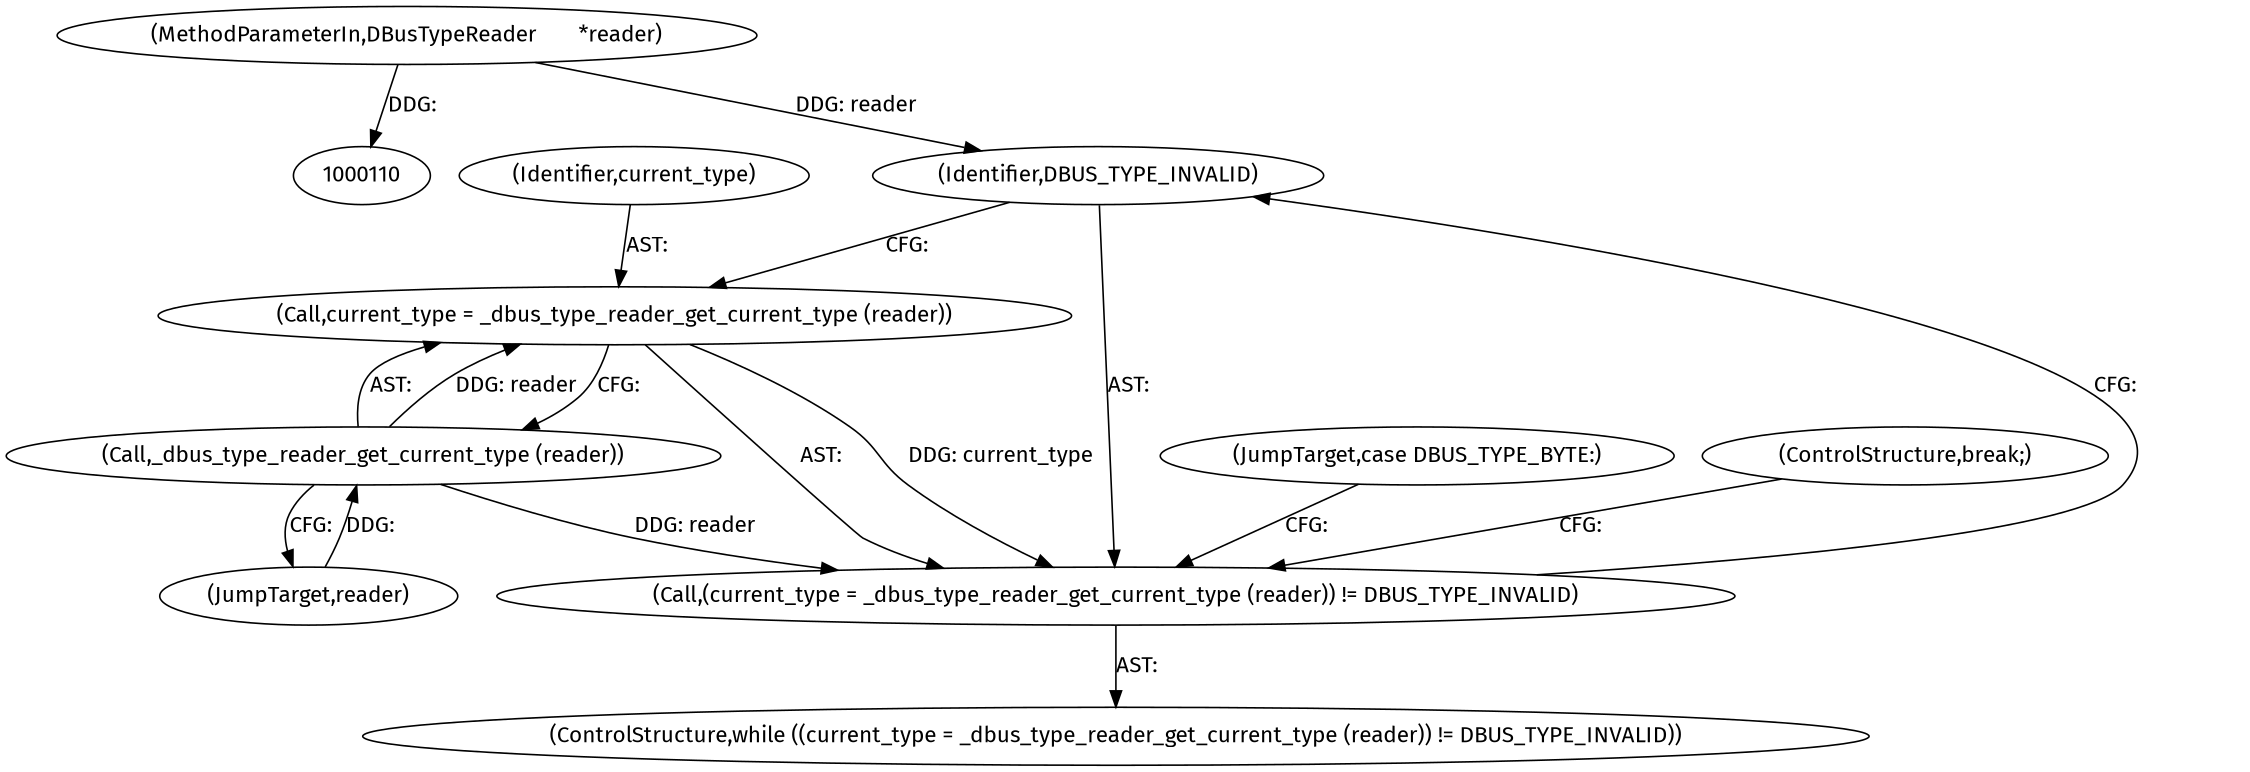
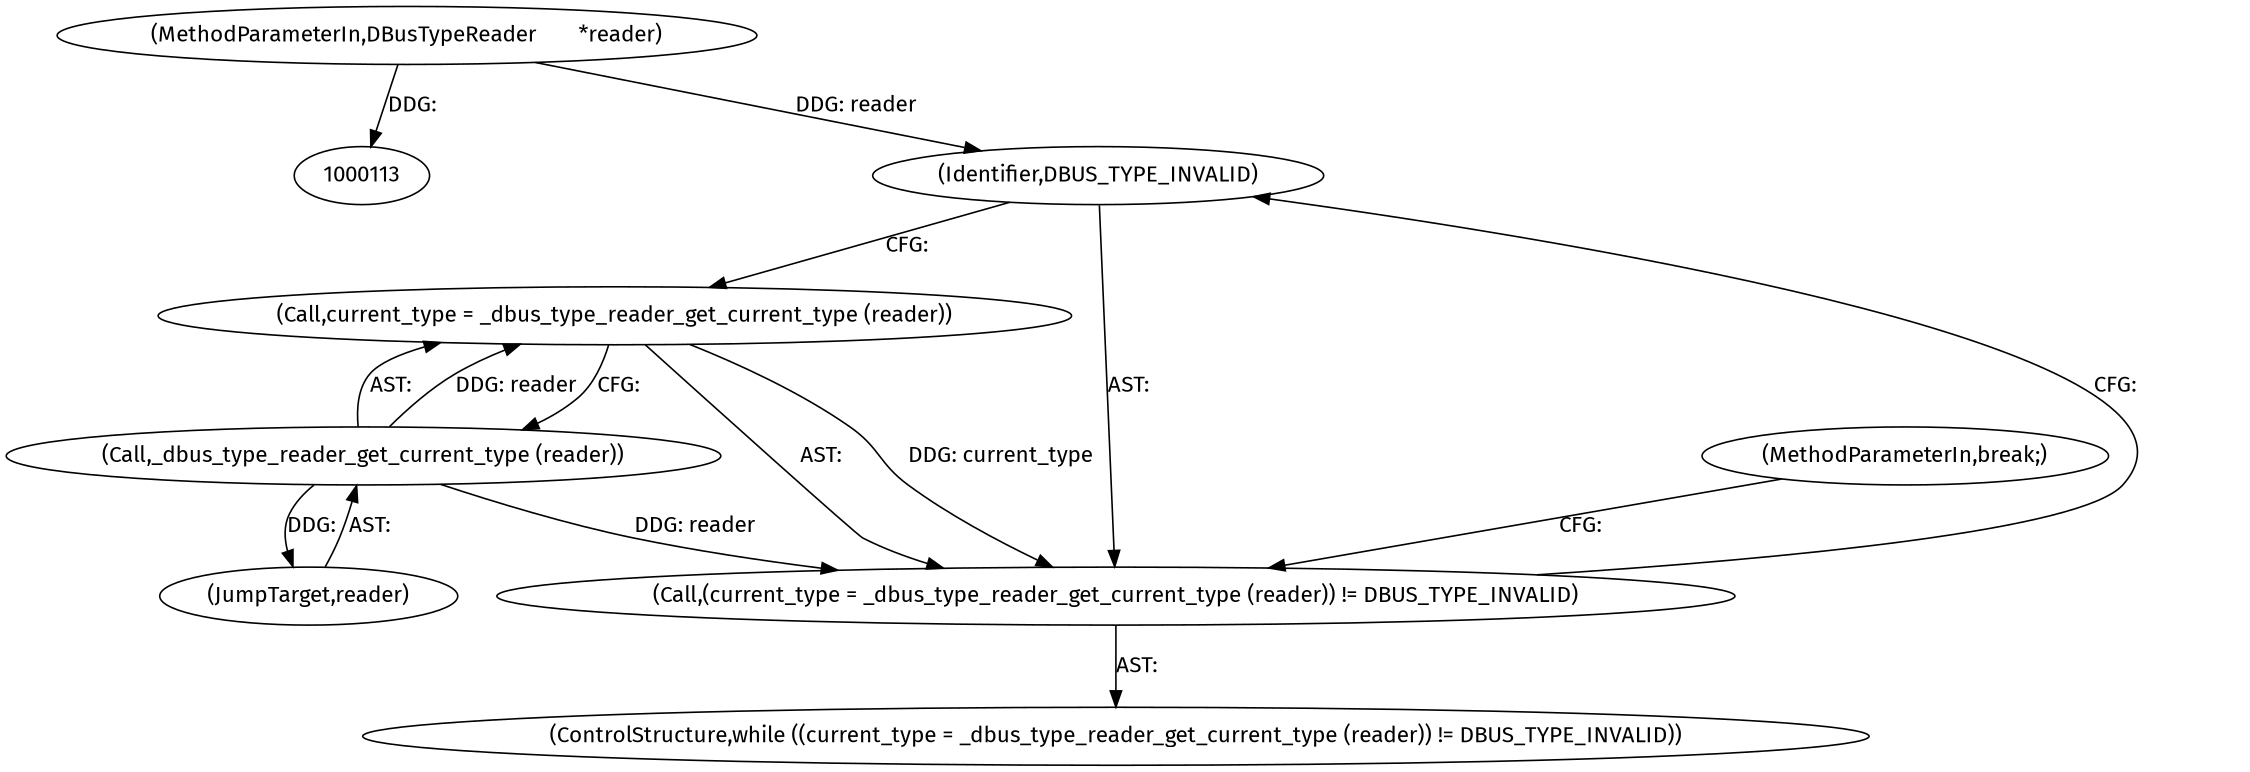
node "1000110": label "1000110" -> "1000113"
node "(Identifier,current_type)": removed
node "(JumpTarget,case DBUS_TYPE_BYTE:)": removed
node "(ControlStructure,break;)": label "(ControlStructure,break;)" -> "(MethodParameterIn,break;)"
edge "(Call,_dbus_type_reader_get_current_type (reader))" -> "(JumpTarget,reader)": label "CFG: " -> "DDG: "
edge "(JumpTarget,reader)" -> "(Call,_dbus_type_reader_get_current_type (reader))": label "DDG: " -> "AST: "
